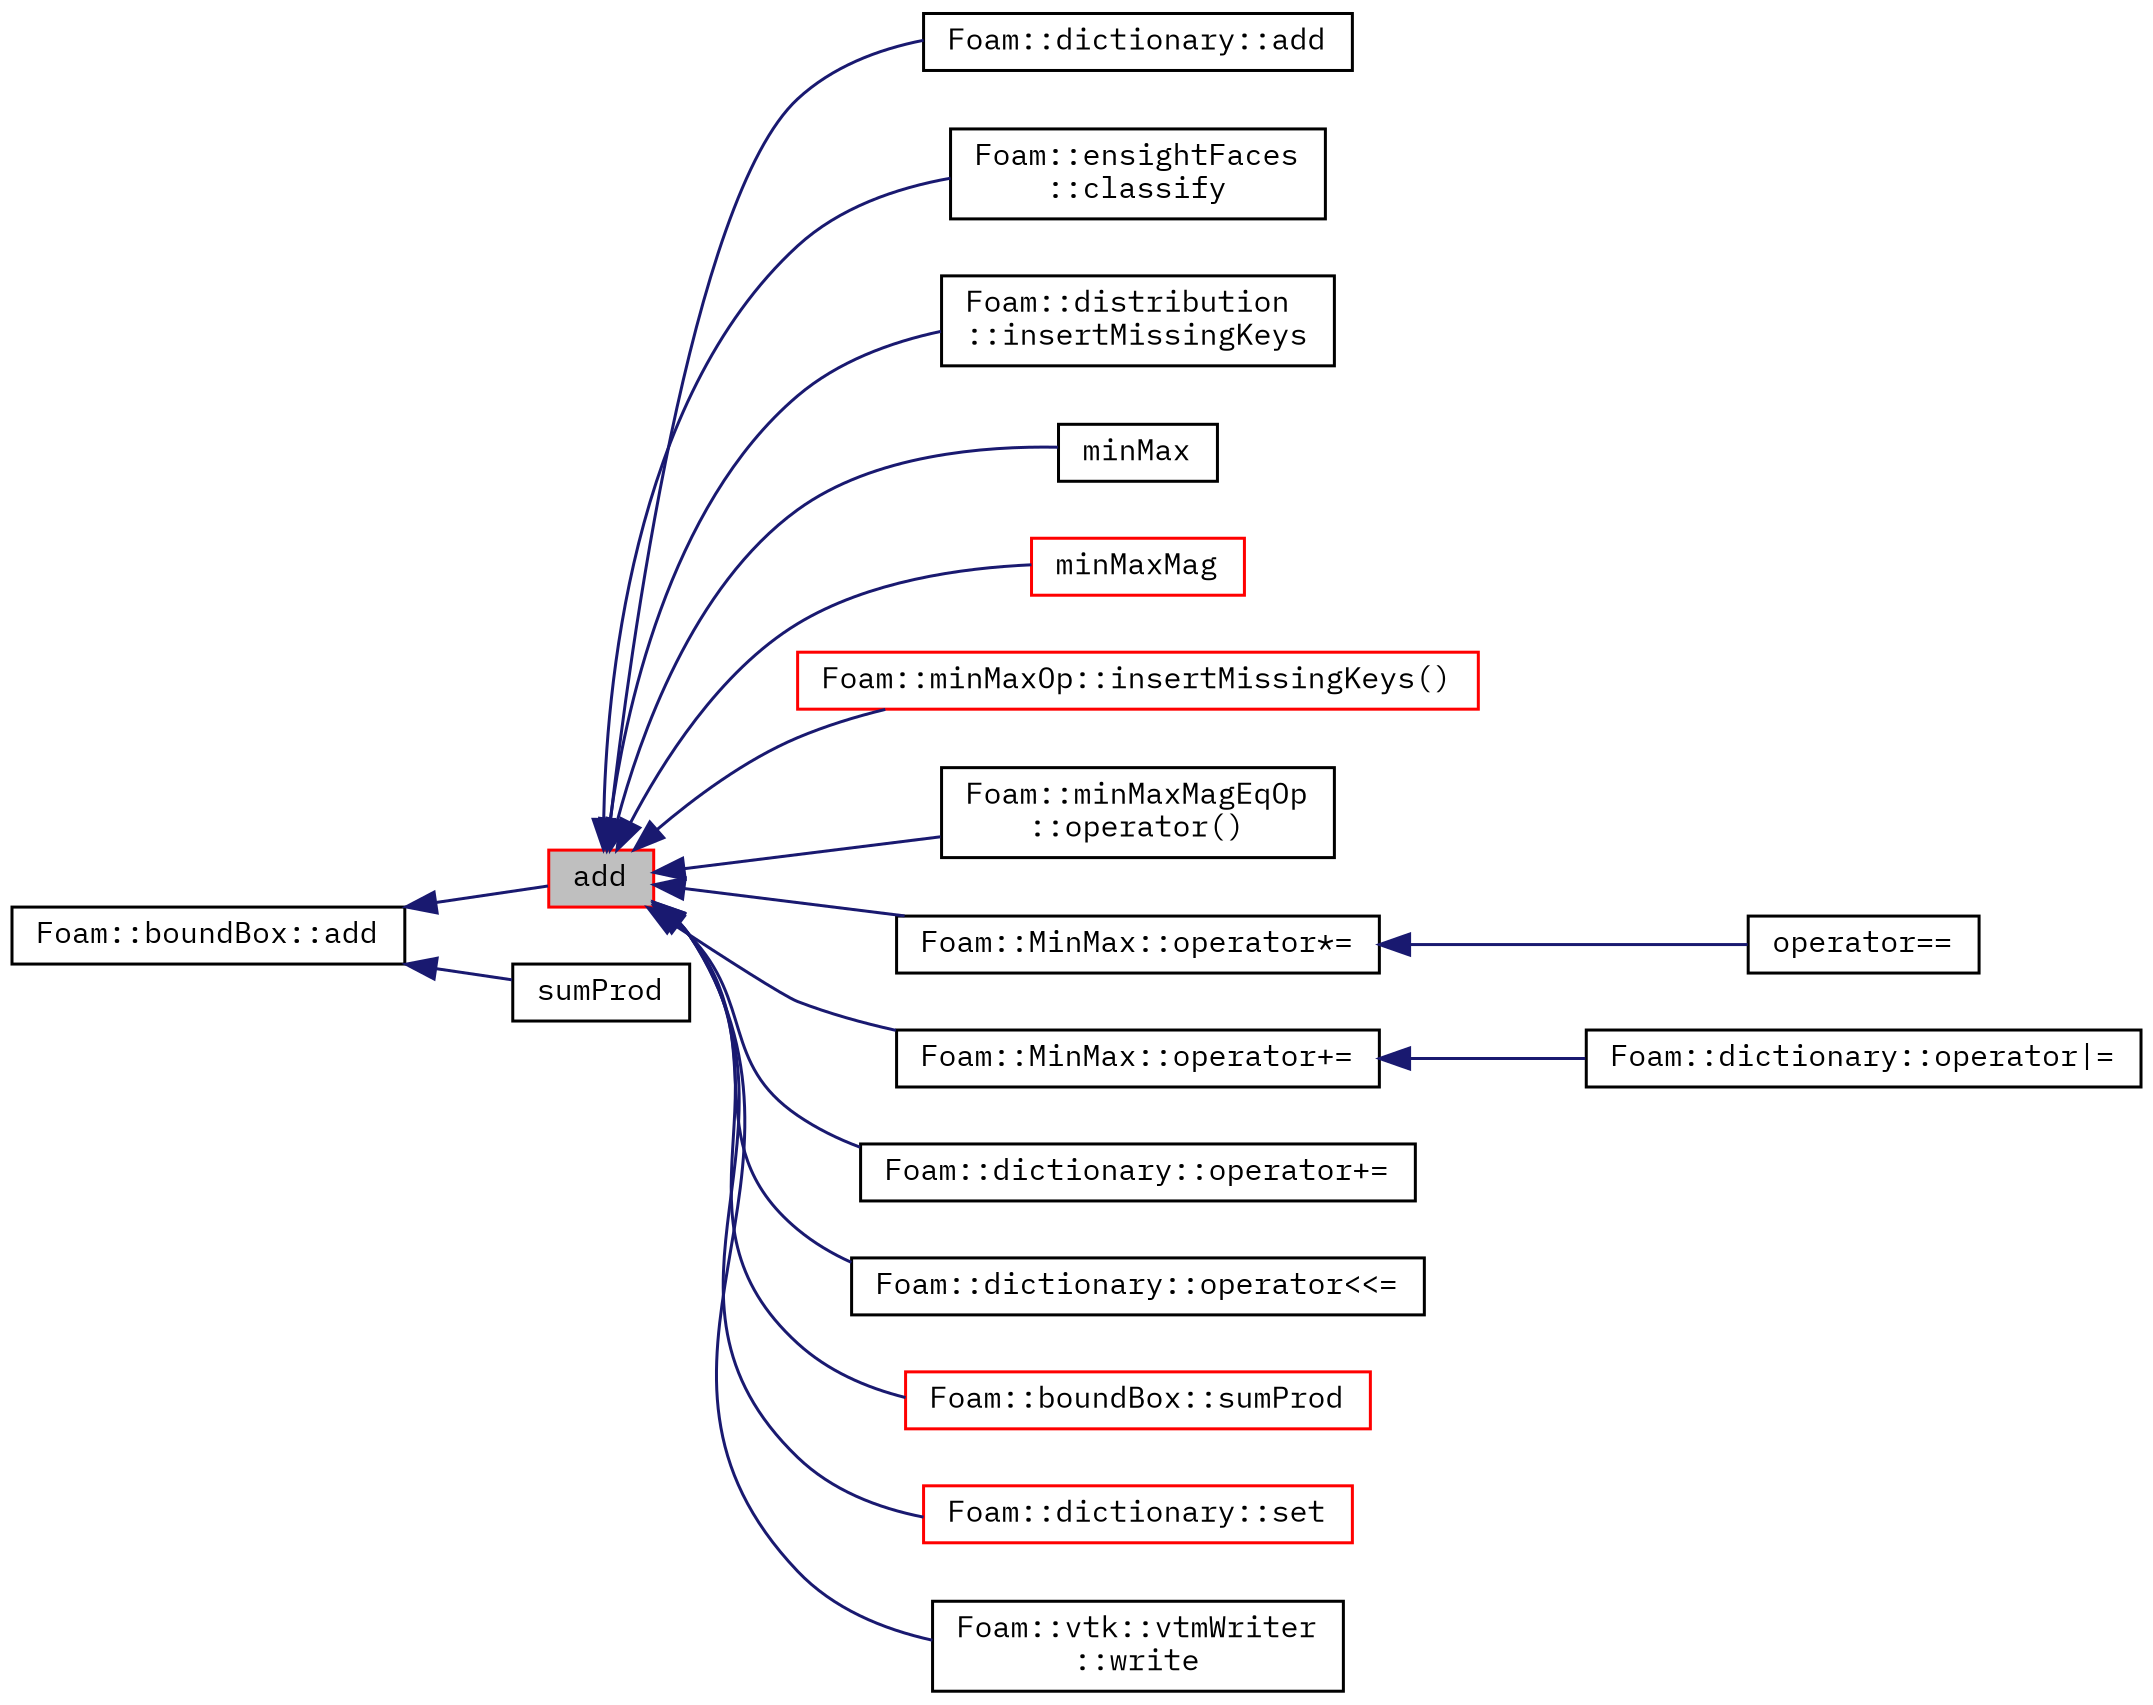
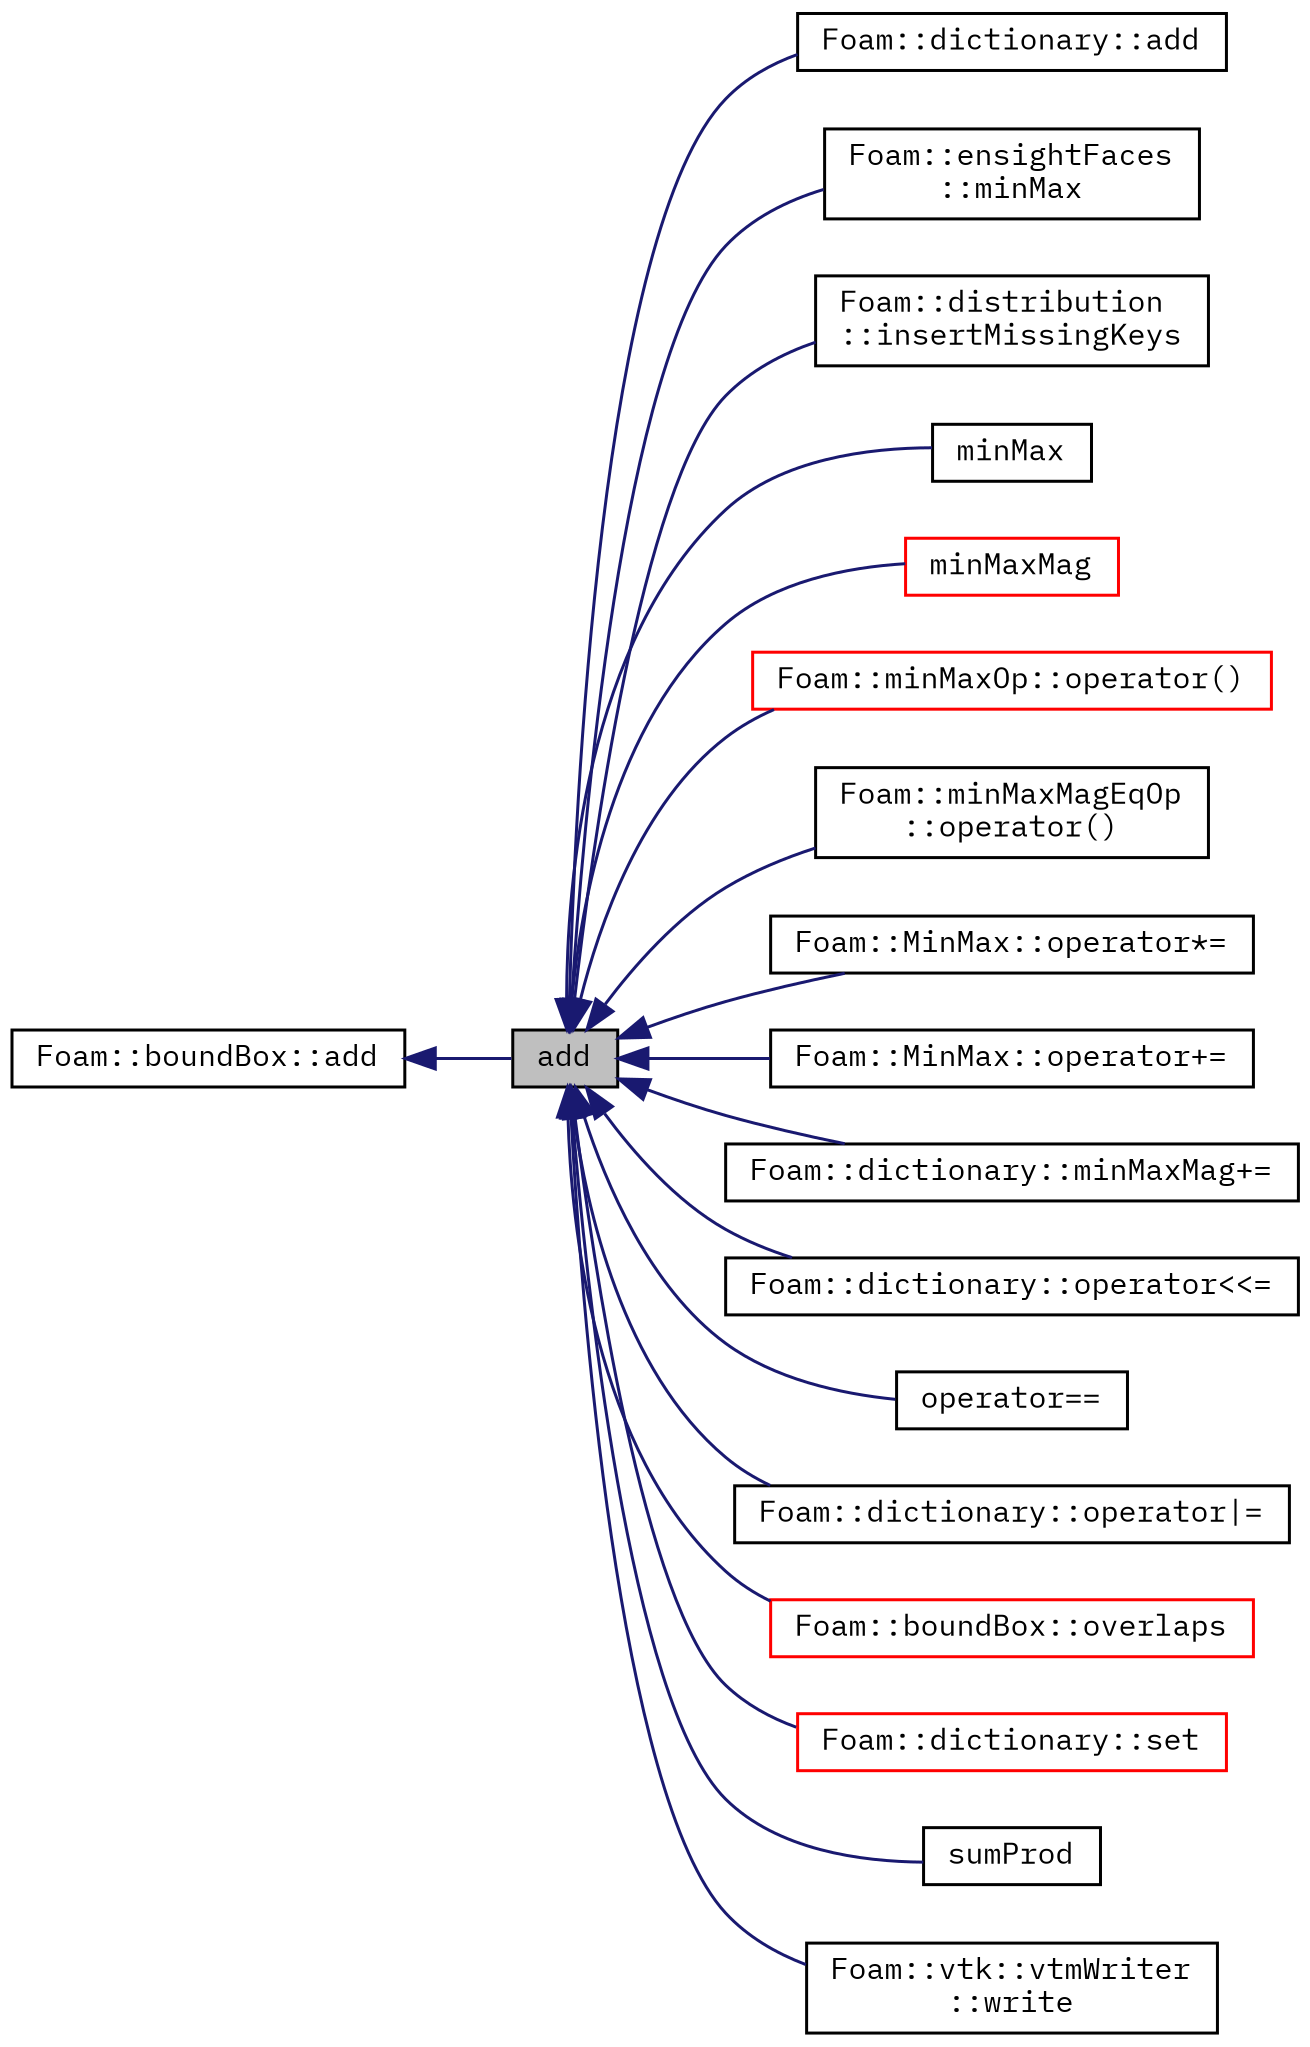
node "Foam::ensightFaces ::classify": label "Foam::ensightFaces ::classify" -> "Foam::ensightFaces ::minMax"
node "Foam::minMaxOp::insertMissingKeys()": label "Foam::minMaxOp::insertMissingKeys()" -> "Foam::minMaxOp::operator()"
node "add": color red -> black
edge "operator==" -> "Foam::MinMax::operator*=": now "operator==" -> "add"
edge "sumProd" -> "Foam::boundBox::add": now "sumProd" -> "add"
edge "Foam::dictionary::operator|=" -> "Foam::MinMax::operator+=": now "Foam::dictionary::operator|=" -> "add"
node "Foam::dictionary::operator+=": label "Foam::dictionary::operator+=" -> "Foam::dictionary::minMaxMag+="
node "Foam::boundBox::sumProd": label "Foam::boundBox::sumProd" -> "Foam::boundBox::overlaps"
